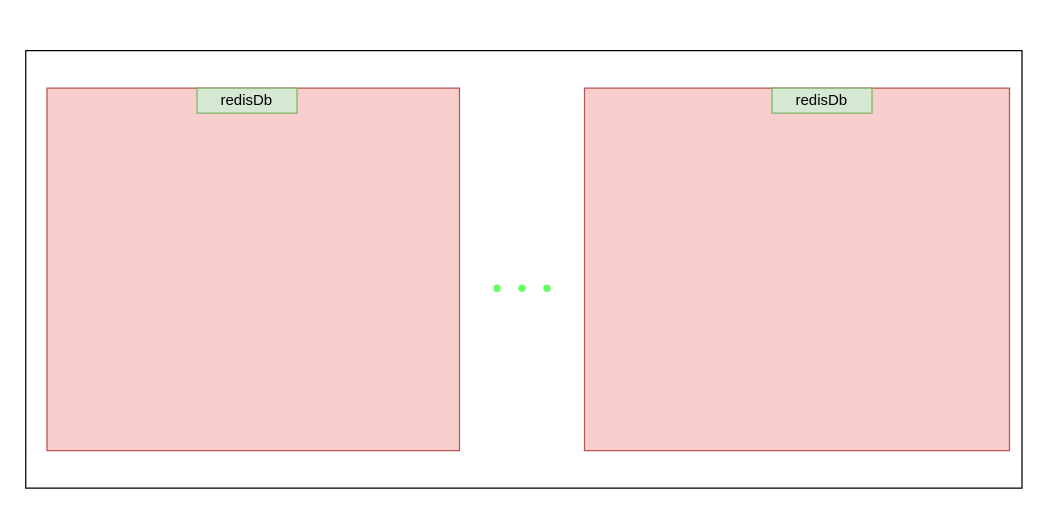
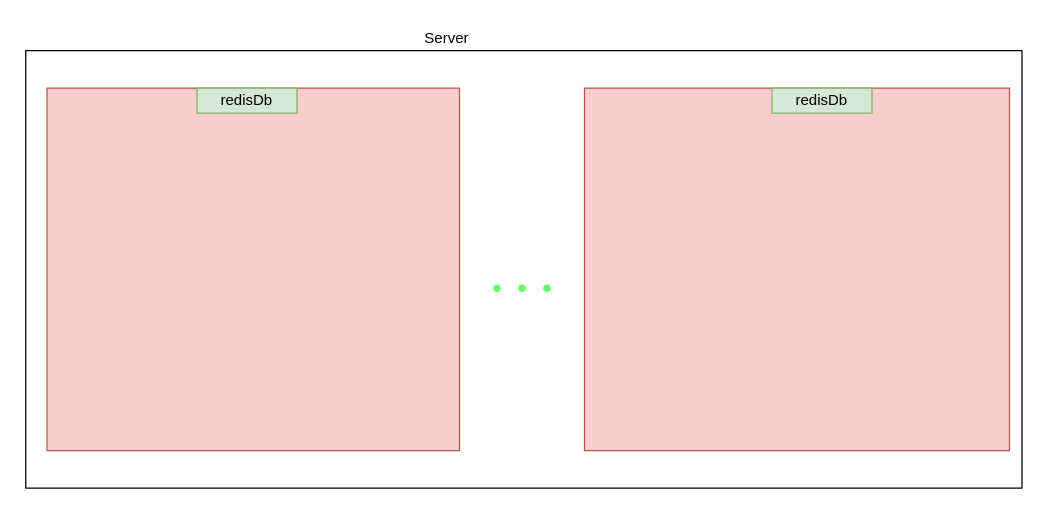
node "Server": added
